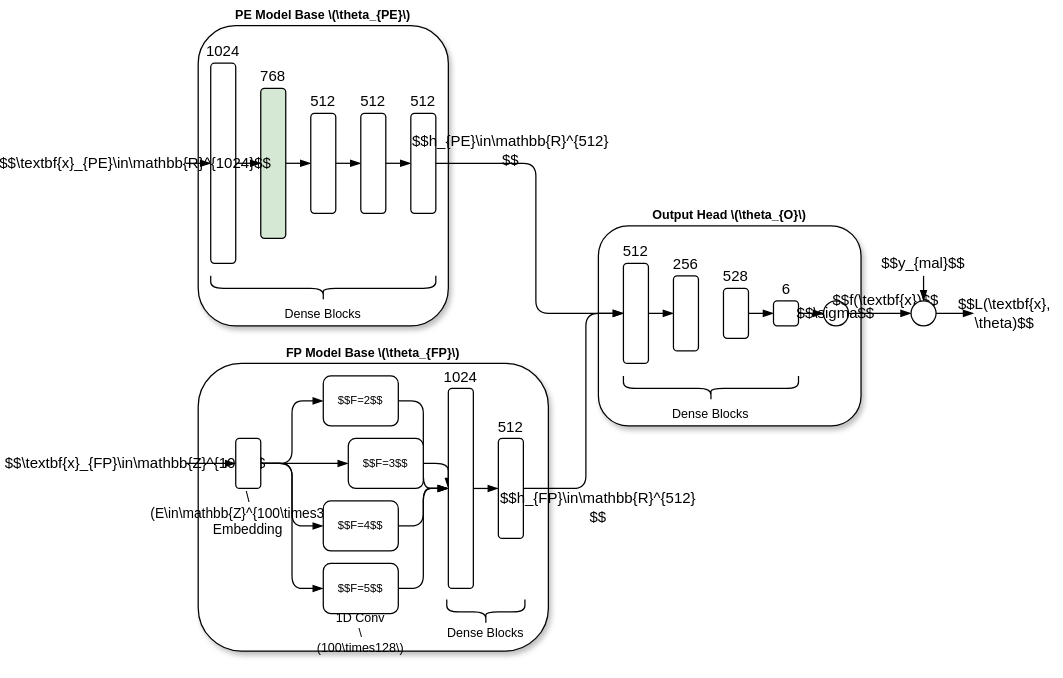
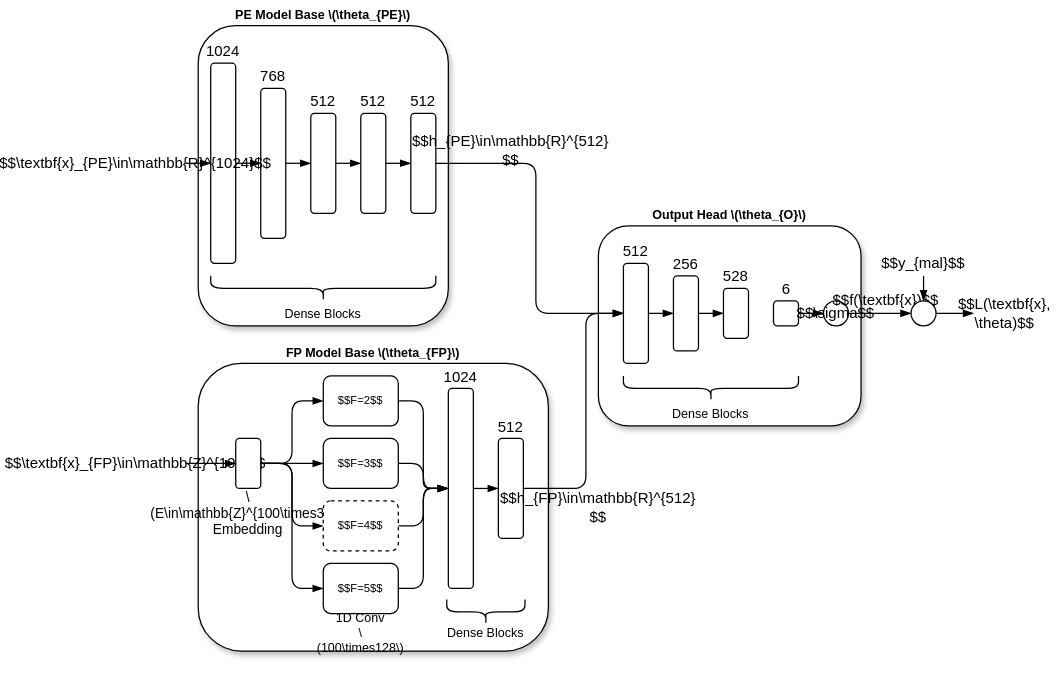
node "768": fillcolor #d5e8d4 -> #ffffff
edge "256" -> "528": added
edge "528" -> "6": removed
node "$$F=3$$": moved (386, 463) -> (361, 463)
node "$$F=4$$": style solid -> dashed
